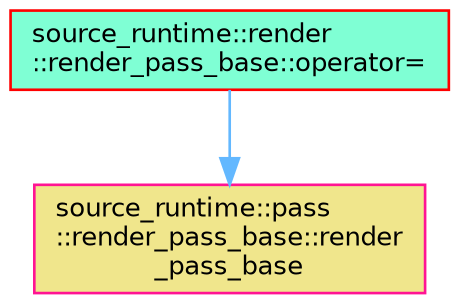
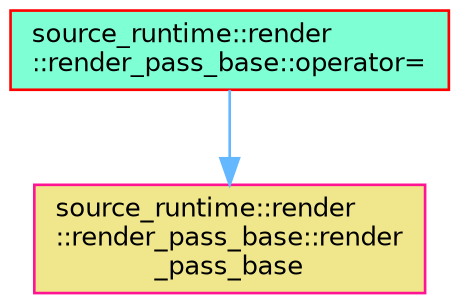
node "source_runtime::pass ::render_pass_base::render _pass_base": label "source_runtime::pass ::render_pass_base::render _pass_base" -> "source_runtime::render ::render_pass_base::render _pass_base"
